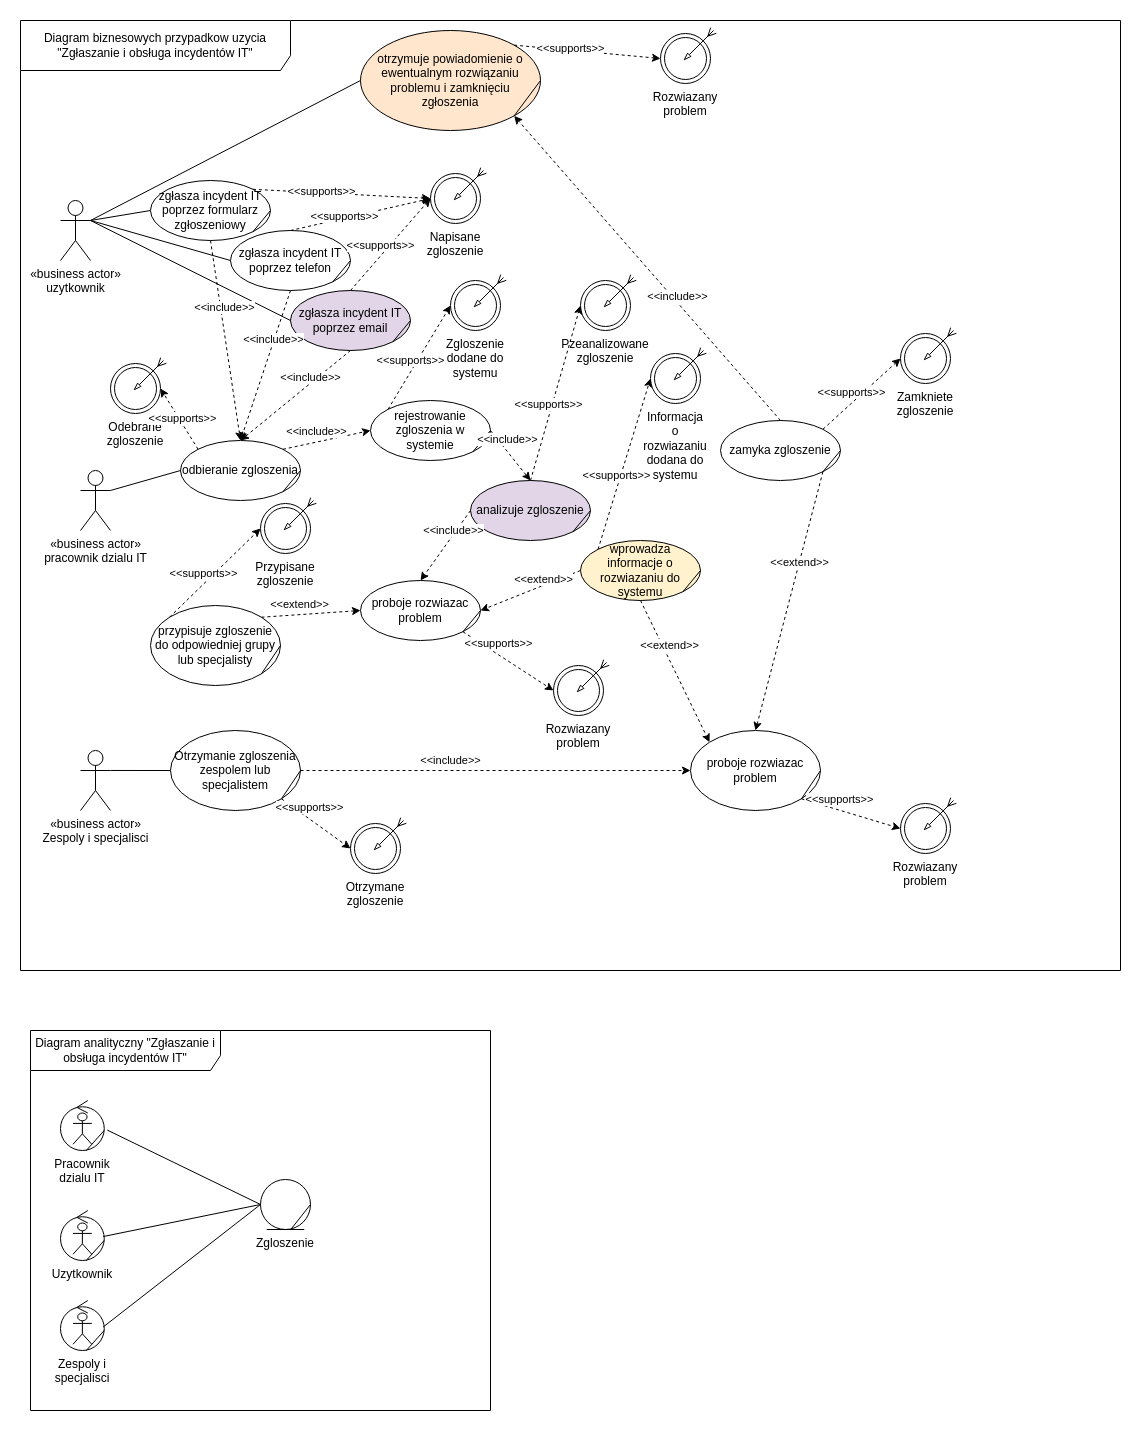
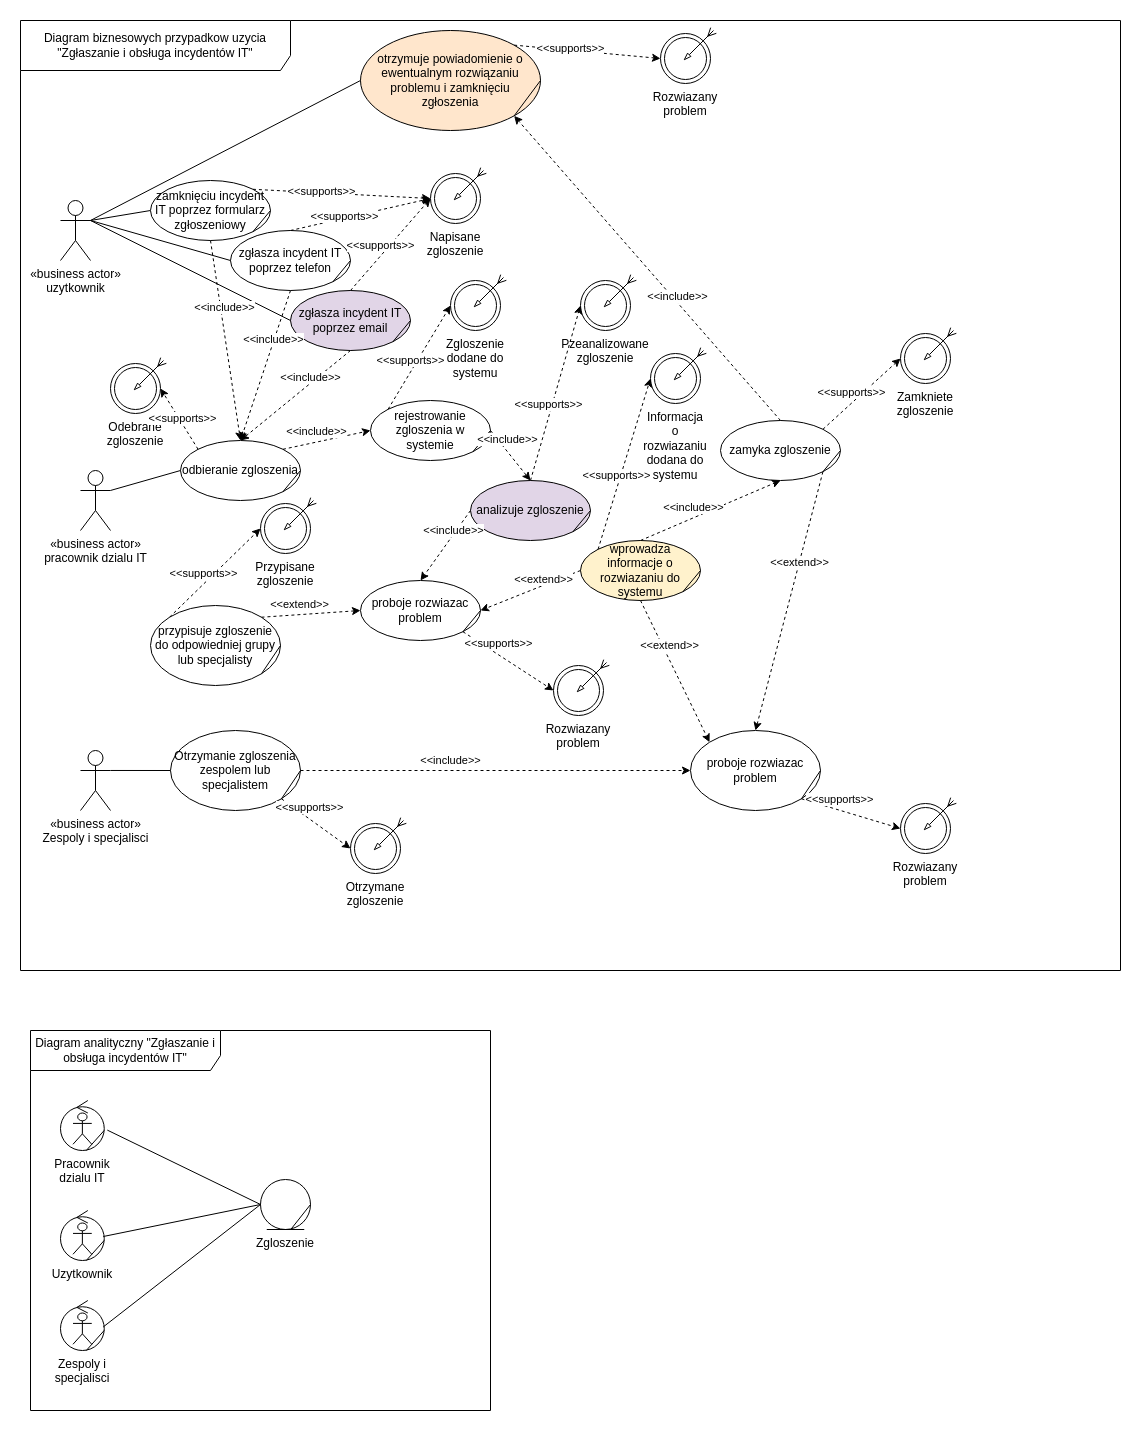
node "zgłasza incydent IT poprzez formularz zgłoszeniowy": label "zgłasza incydent IT poprzez formularz zgłoszeniowy" -> "zamknięciu incydent IT poprzez formularz zgłoszeniowy"
edge "wprowadza informacje o rozwiazaniu do systemu" -> "zamyka zgloszenie": added, label "<<include>>"
